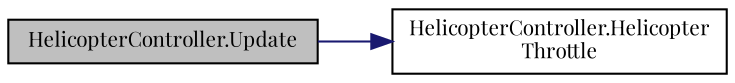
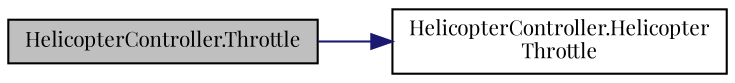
node "HelicopterController.Update": label "HelicopterController.Update" -> "HelicopterController.Throttle"
